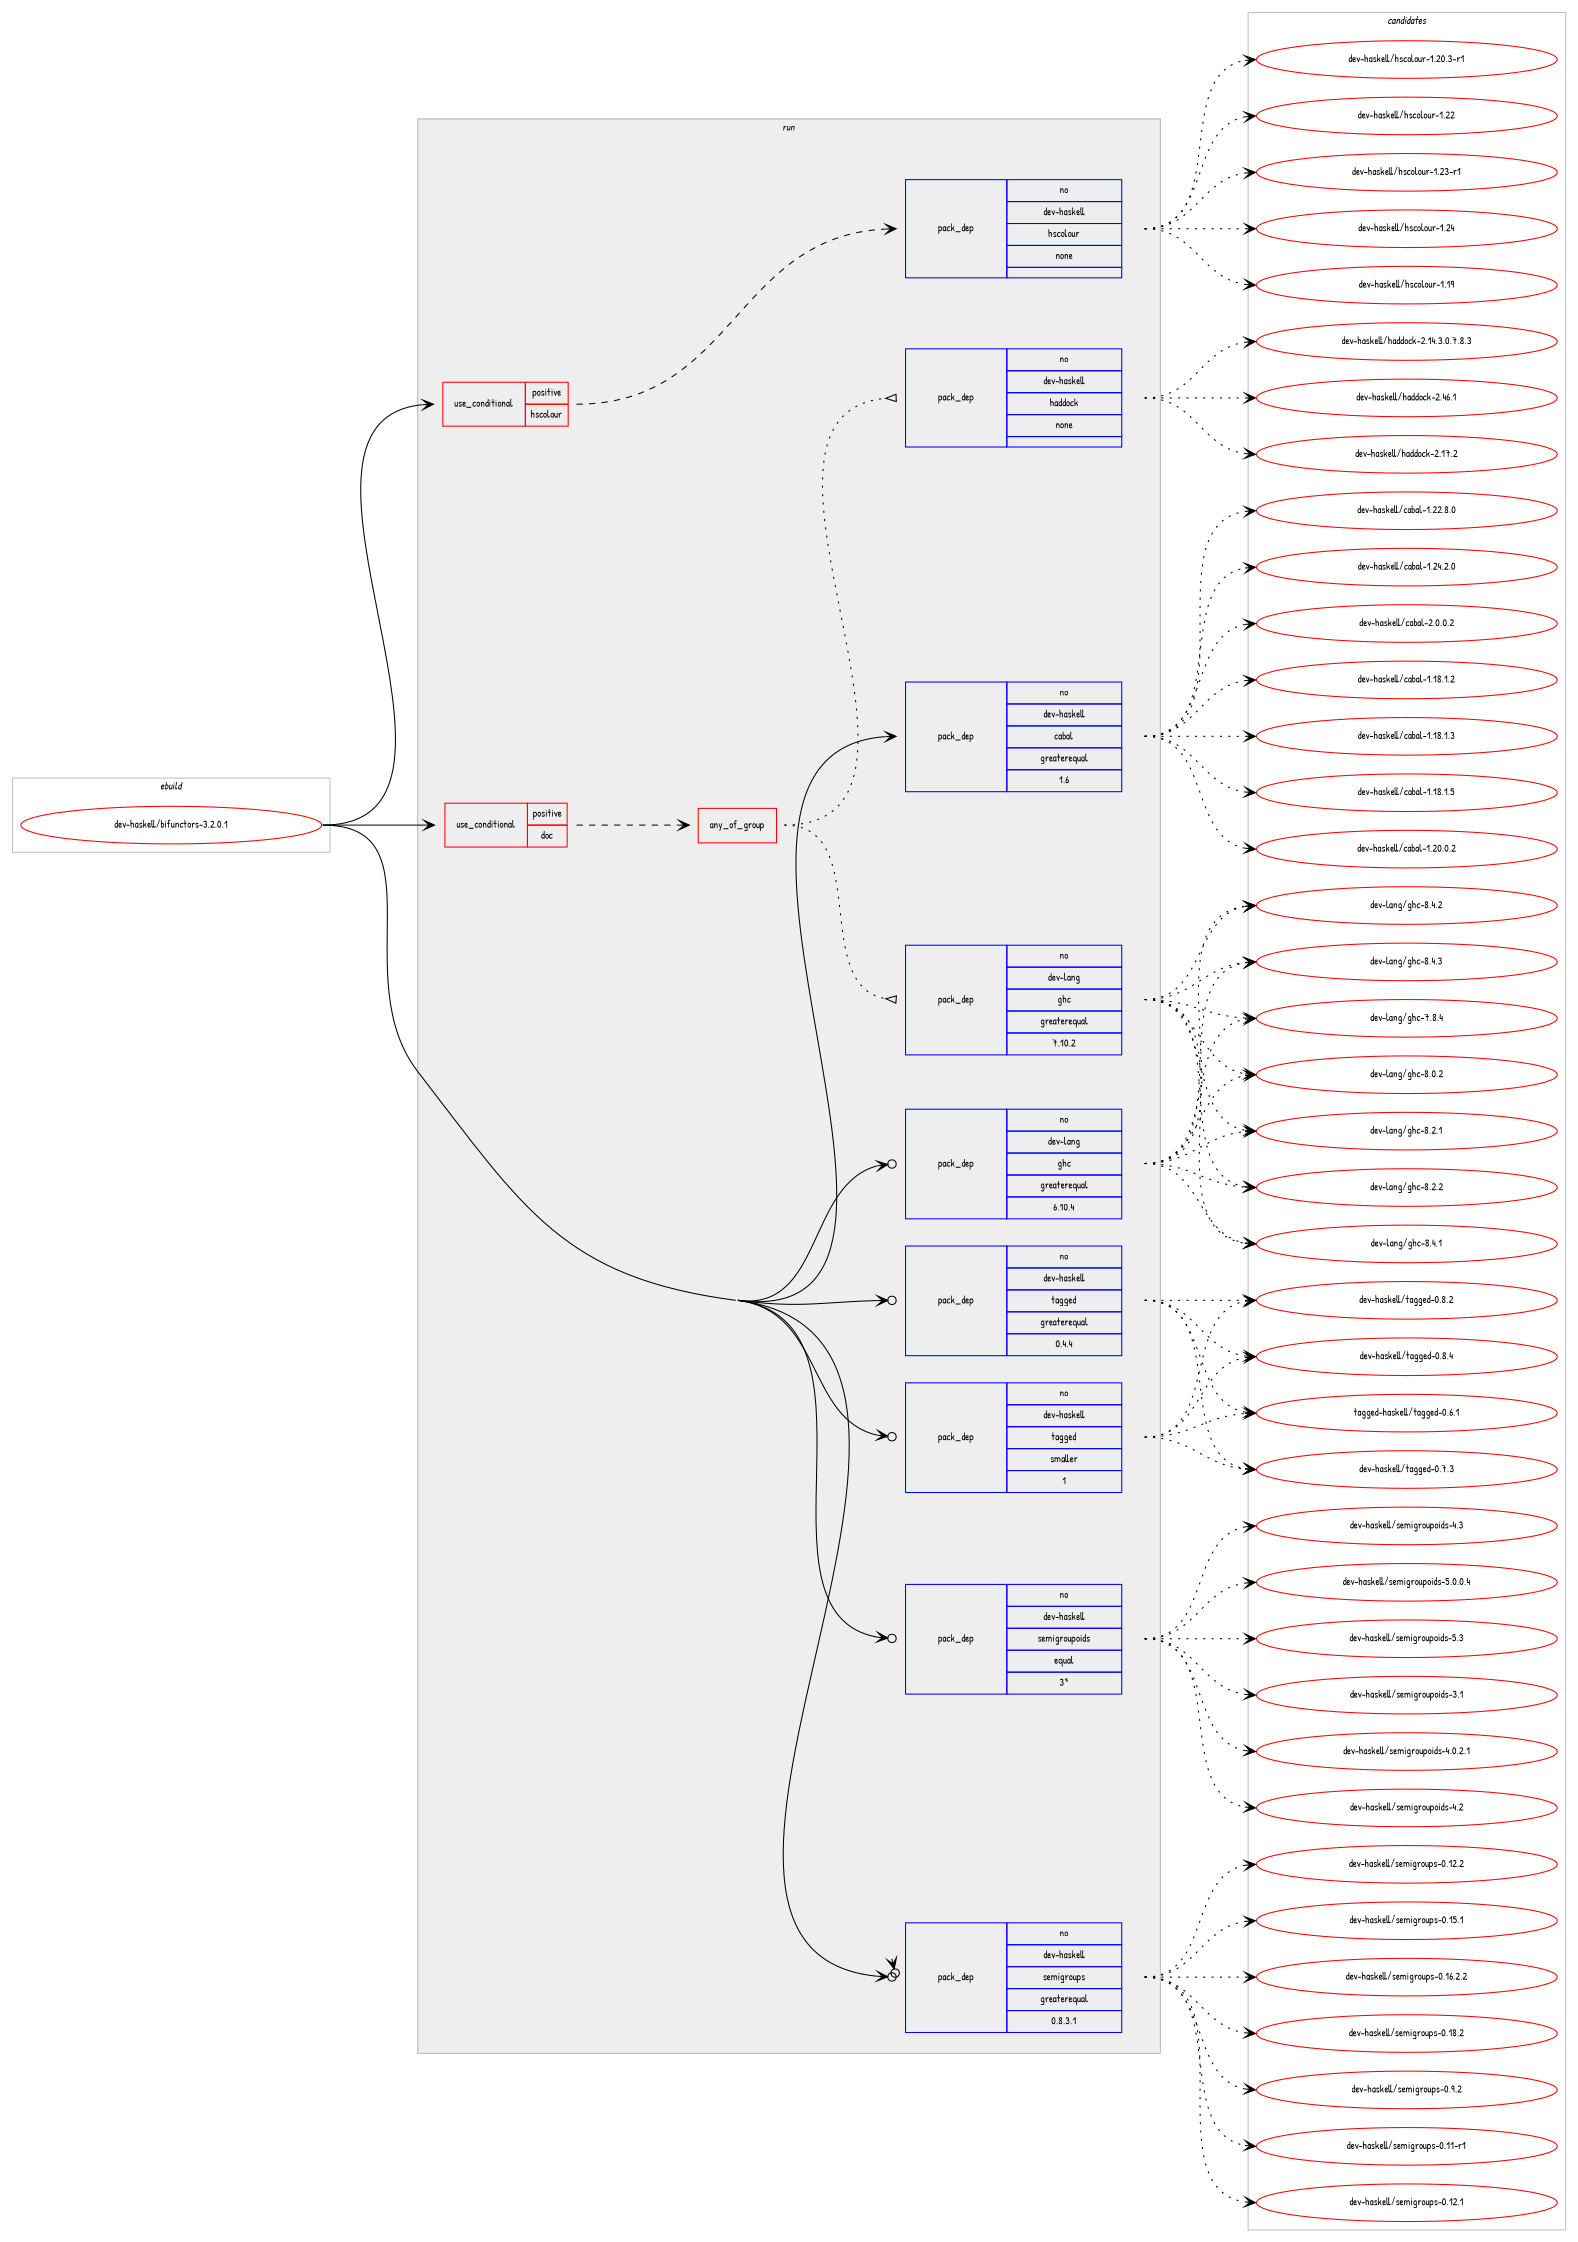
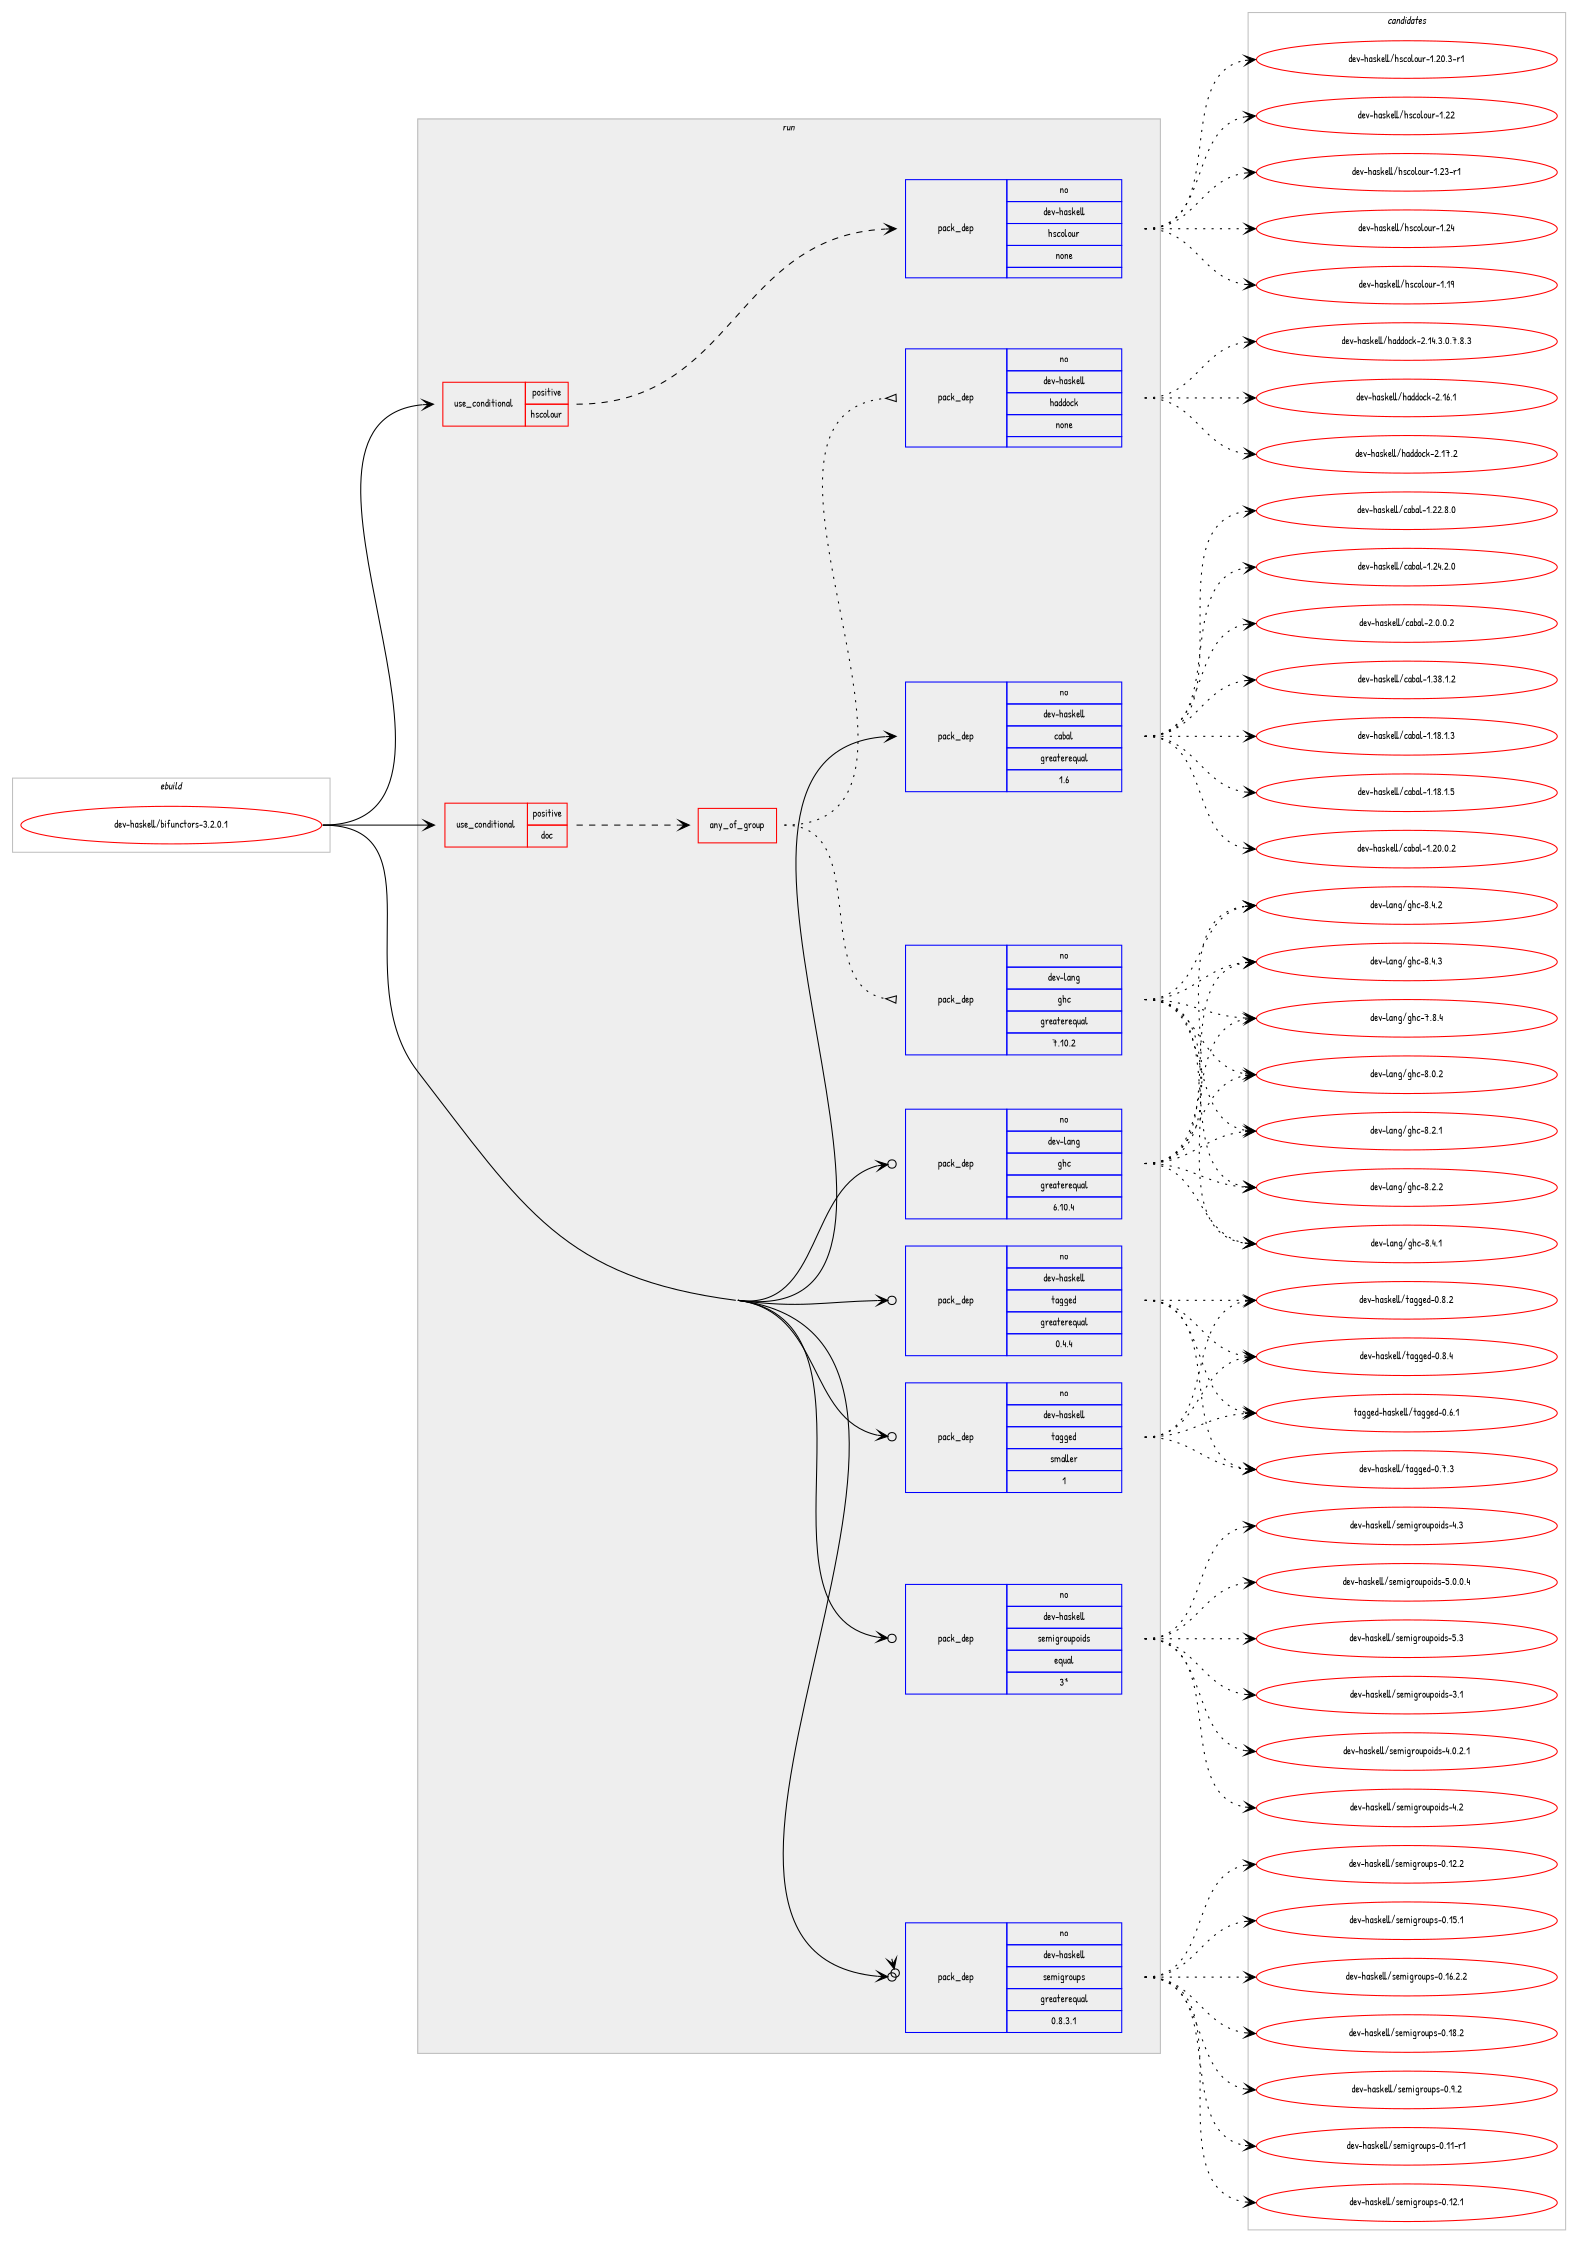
node "dev-haskell/haddock-2.46.1": label "dev-haskell/haddock-2.46.1" -> "dev-haskell/haddock-2.16.1"
node "dev-haskell/cabal-1.18.1.2": label "dev-haskell/cabal-1.18.1.2" -> "dev-haskell/cabal-1.38.1.2"
